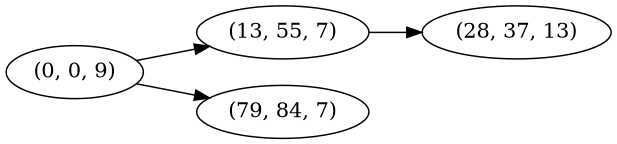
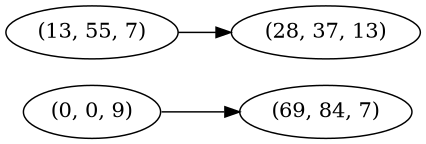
edge "(0, 0, 9)" -> "(13, 55, 7)": removed
node "(79, 84, 7)": label "(79, 84, 7)" -> "(69, 84, 7)"
